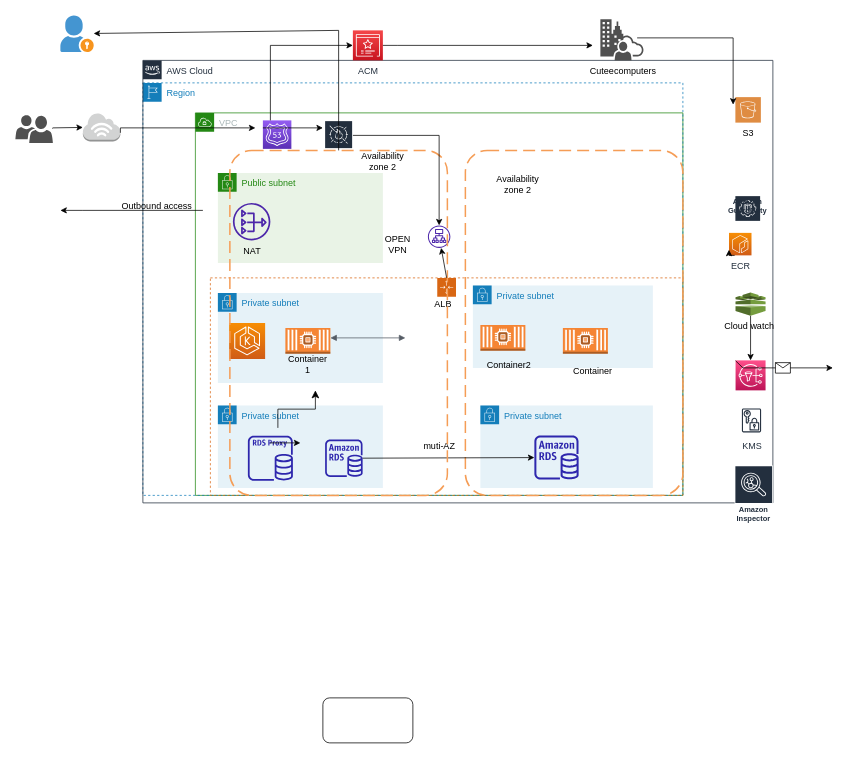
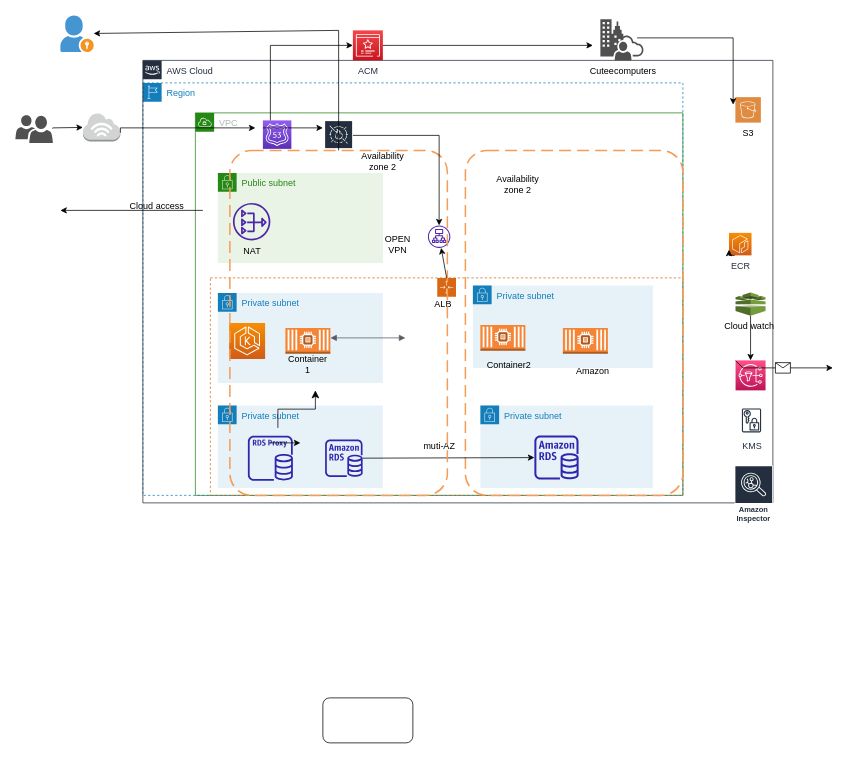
node "Outbound access": label "Outbound access" -> "Cloud access"
node "Amazon GuardDuty": removed
node "Container": label "Container" -> "Amazon"
